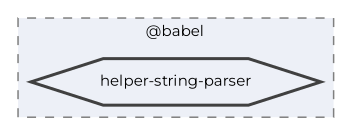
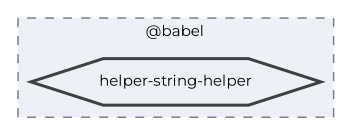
node "helper-string-parser": label "helper-string-parser" -> "helper-string-helper"
